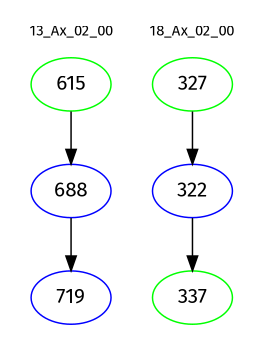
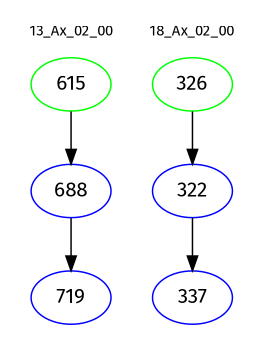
node "327": label "327" -> "326"
node "337": color green -> blue
